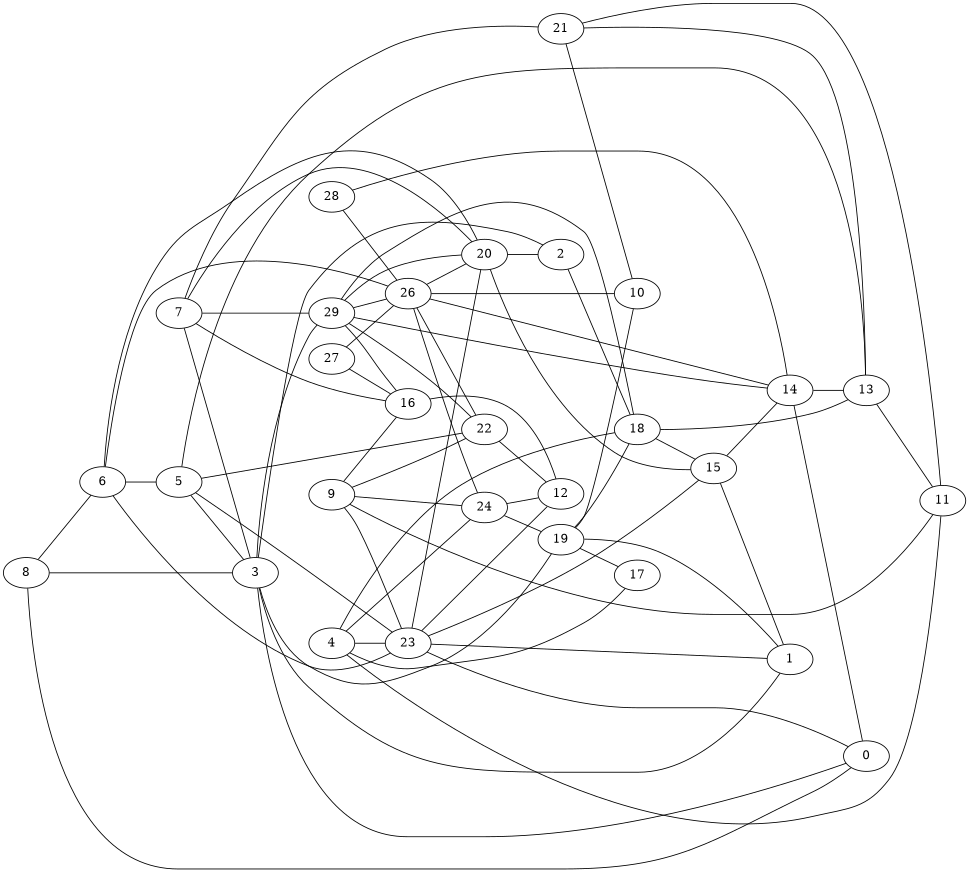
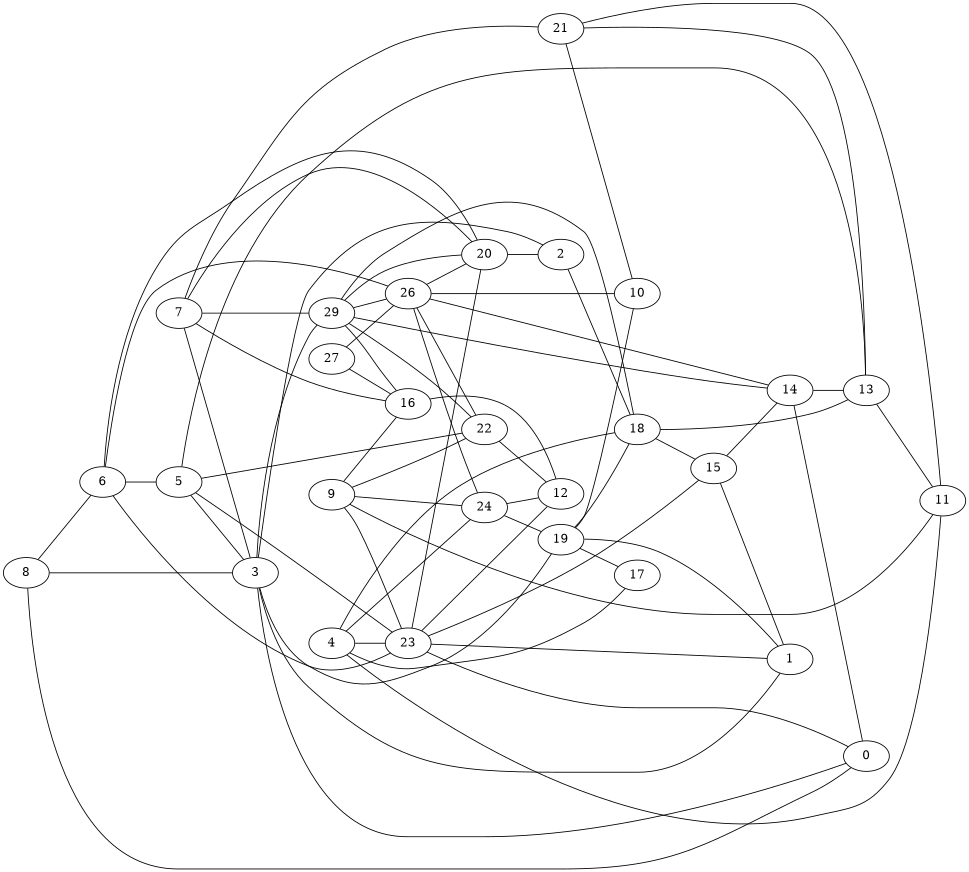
node "28": removed
edge "20" -- "15": removed
